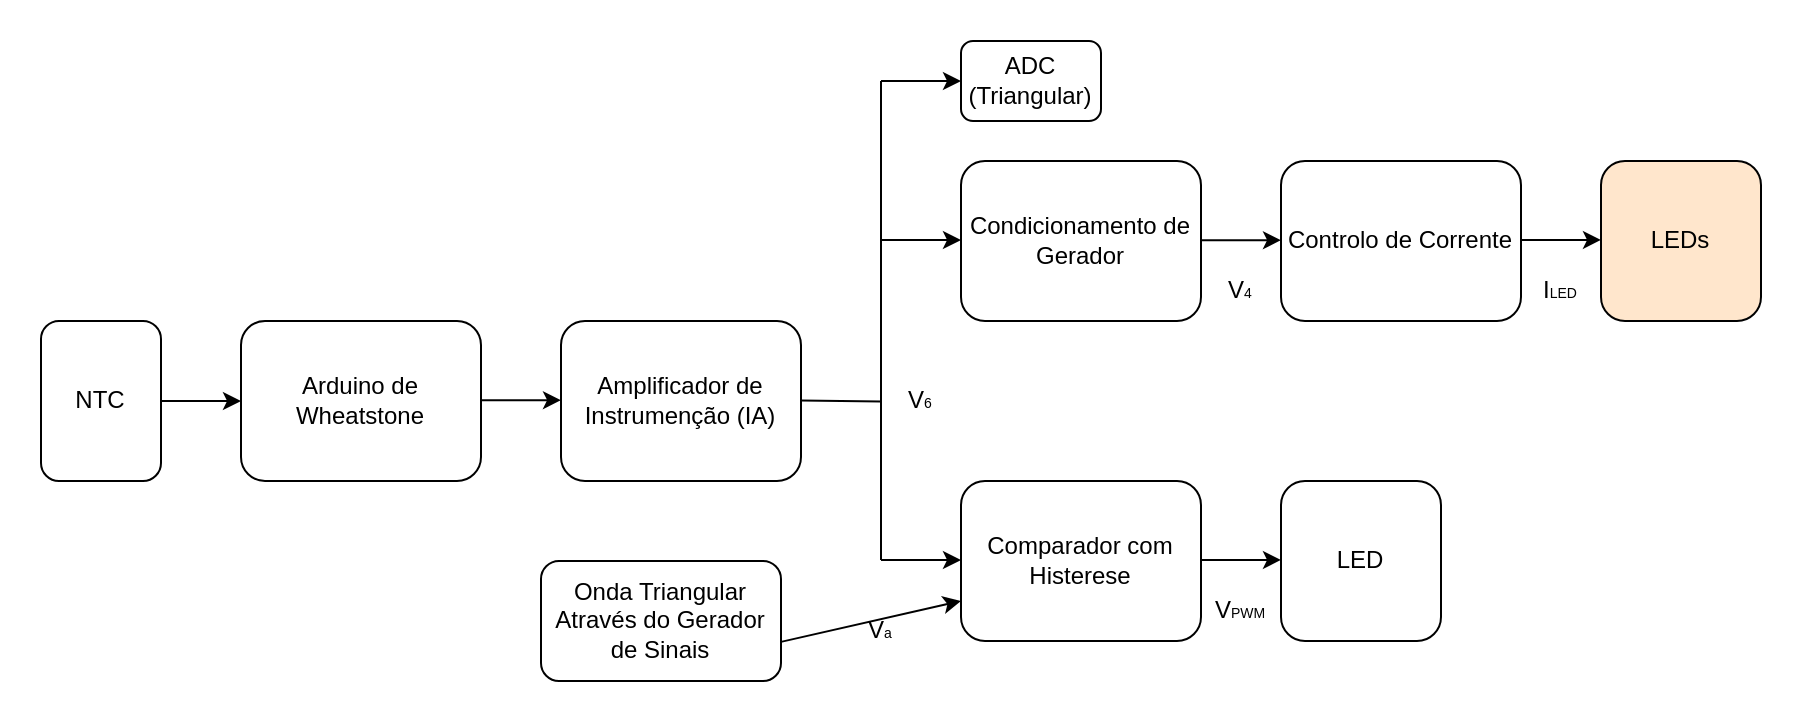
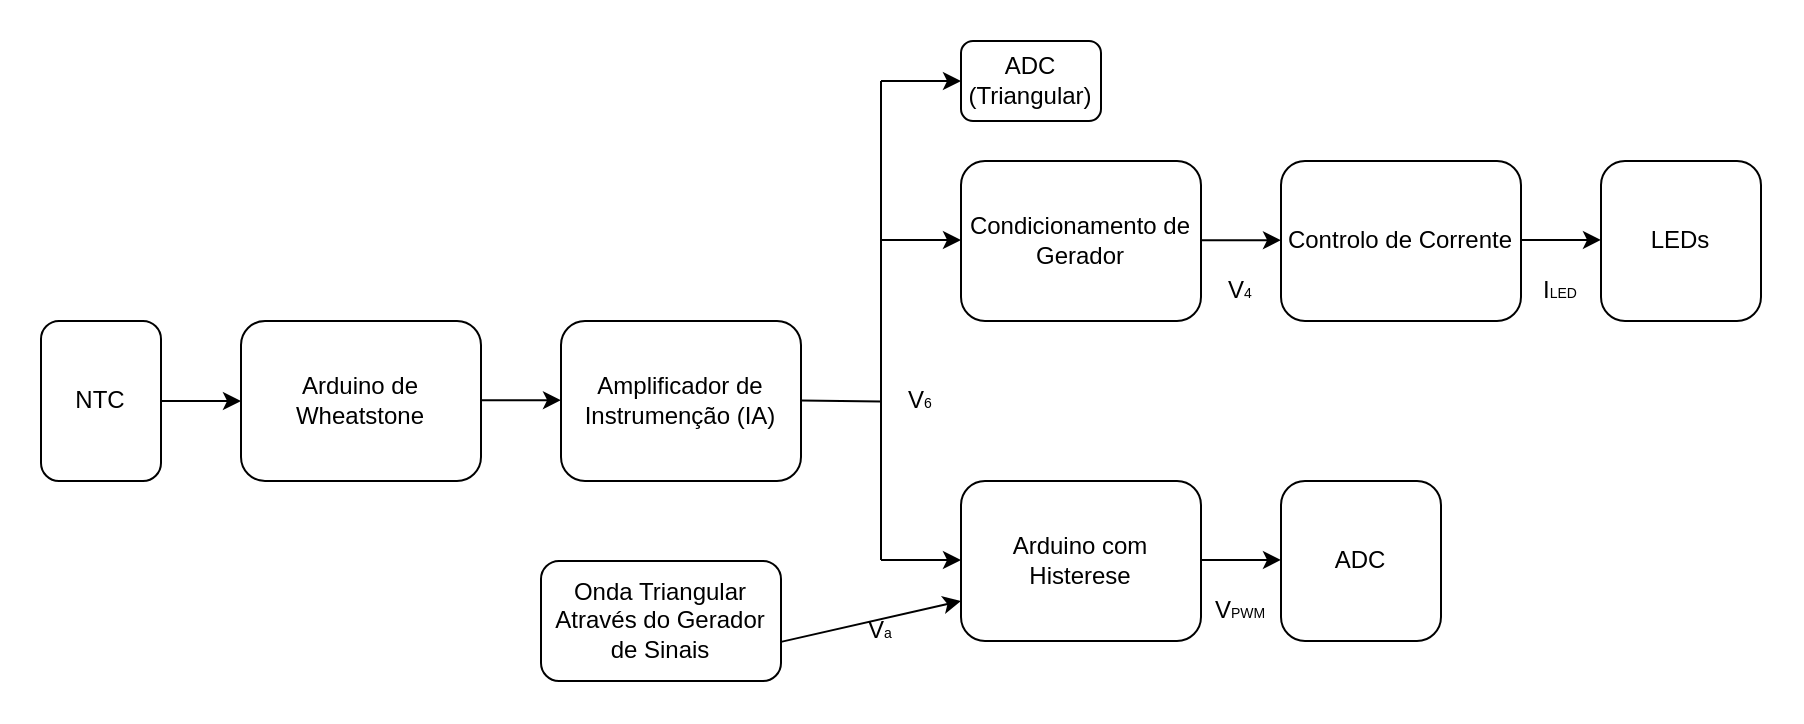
node "LEDs": fillcolor #ffe6cc -> #ffffff
node "Comparador com Histerese": label "Comparador com Histerese" -> "Arduino com Histerese"
node "LED": label "LED" -> "ADC"
